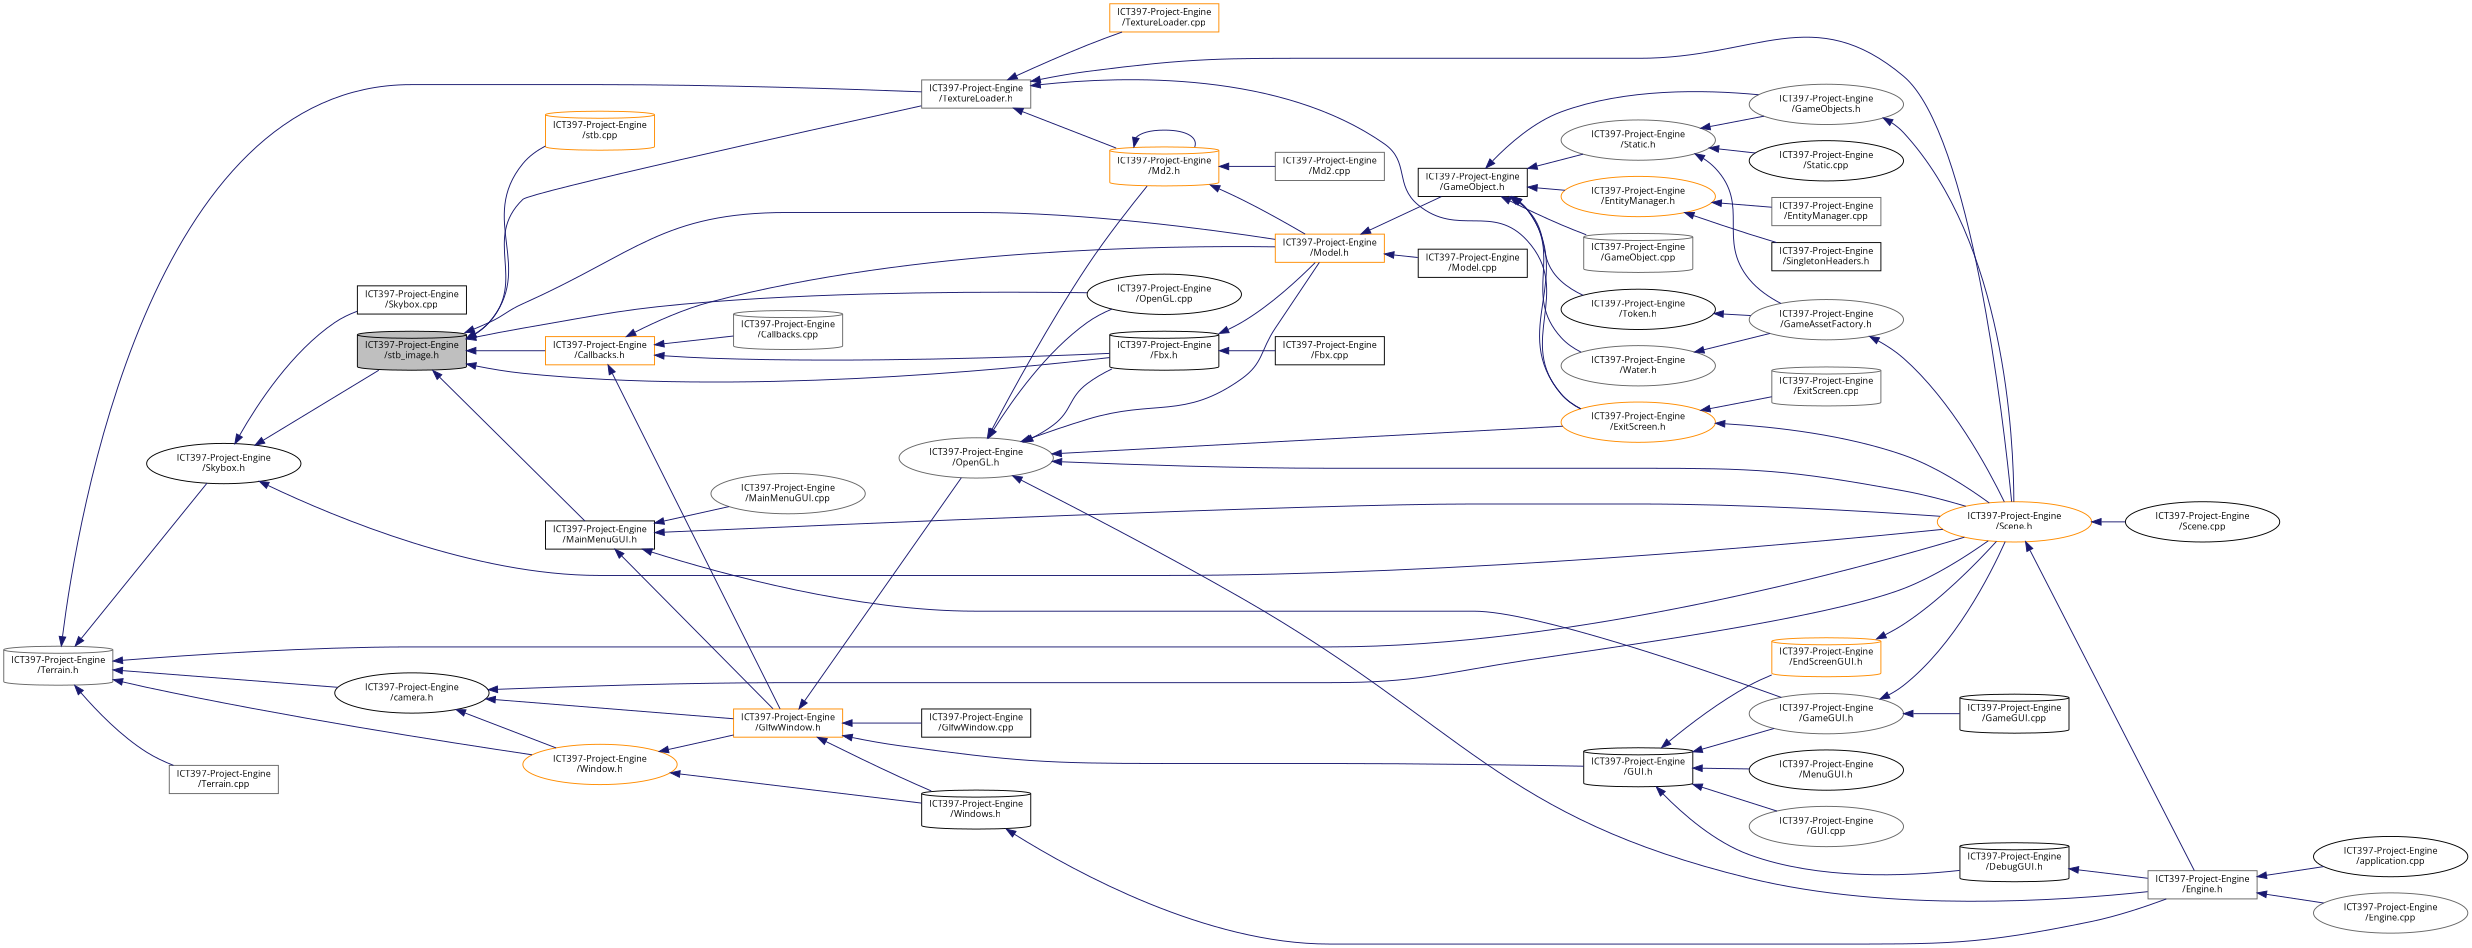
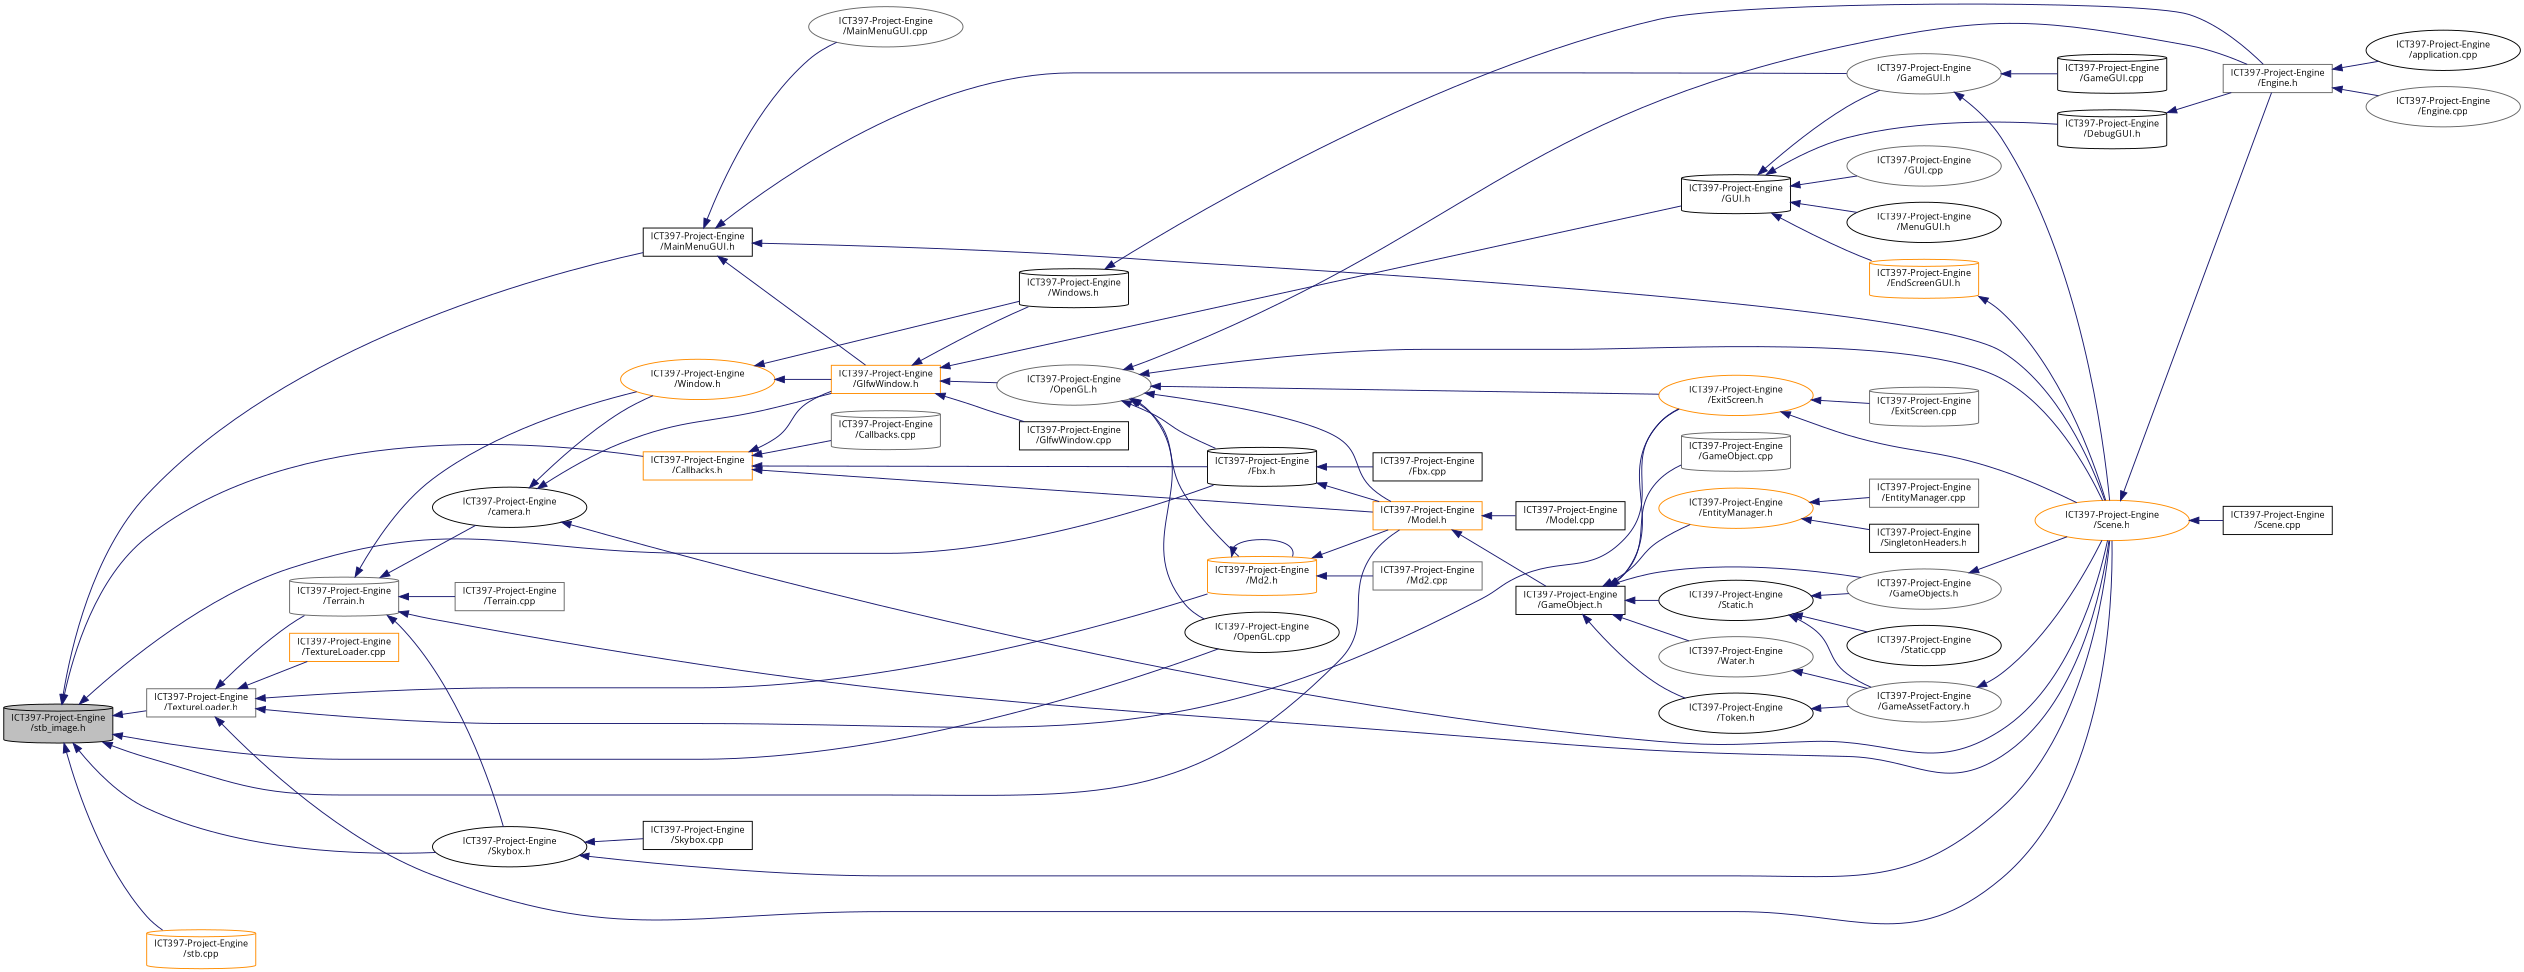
edge "ICT397-Project-Engine /TextureLoader.h" -> "ICT397-Project-Engine /Terrain.h": reversed
node "ICT397-Project-Engine /Static.h": color gray40 -> black
edge "ICT397-Project-Engine /stb_image.h" -> "ICT397-Project-Engine /Skybox.h": reversed
node "ICT397-Project-Engine /Scene.cpp": shape ellipse -> box
